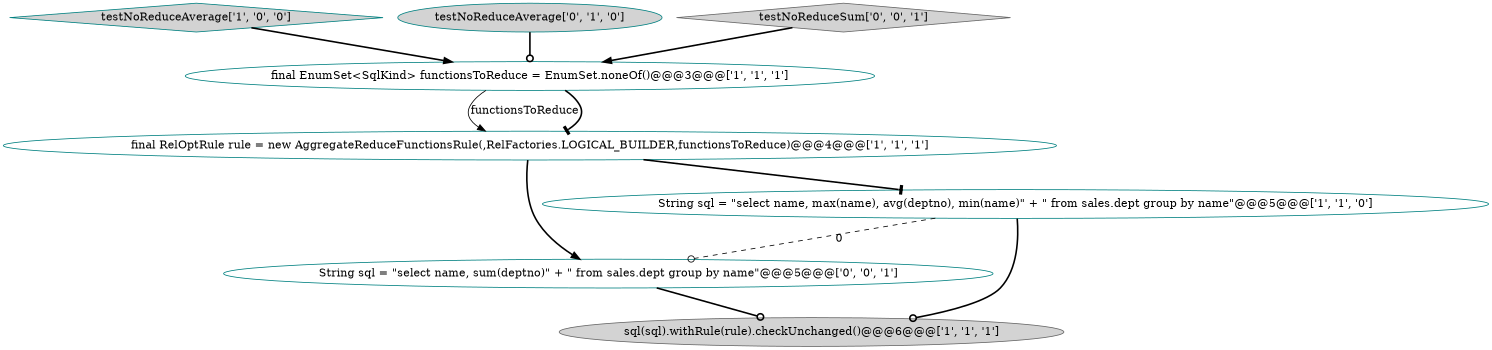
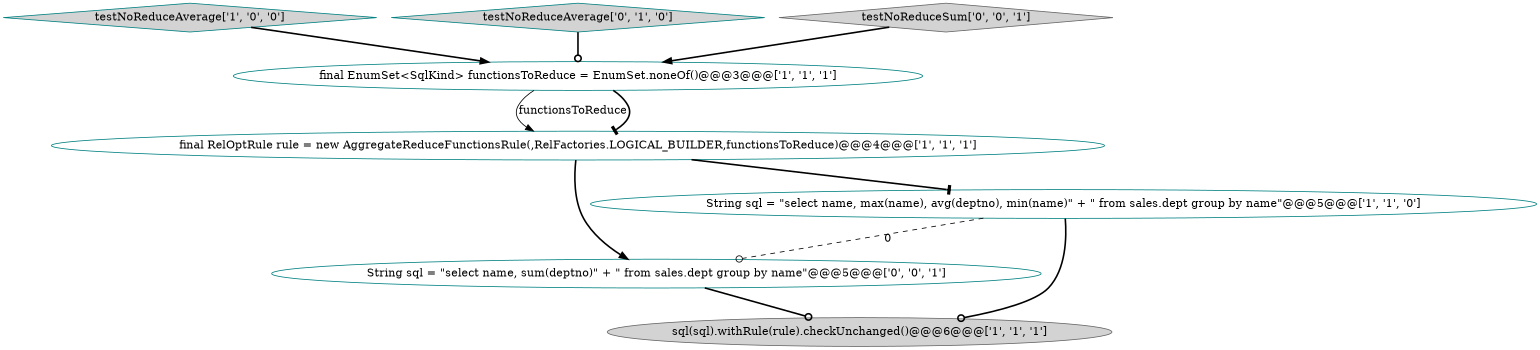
node "testNoReduceAverage['0', '1', '0']": shape ellipse -> diamond
